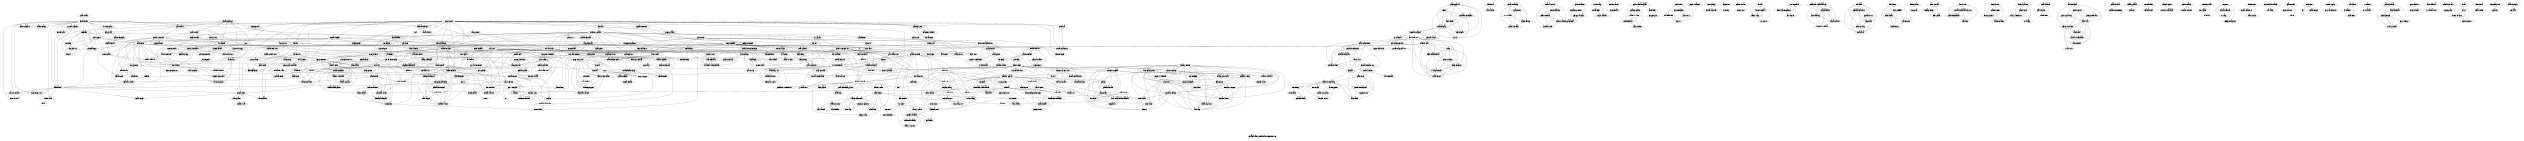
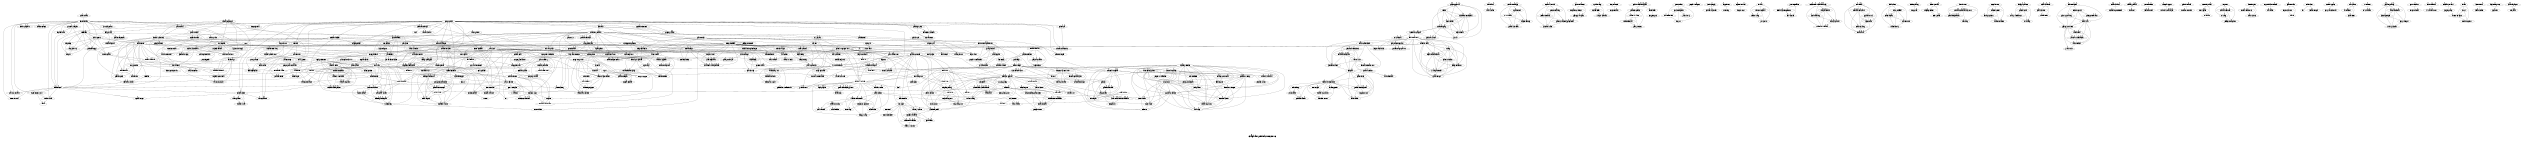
node "Enrico Franconi": label "Enrico Franconi" -> "Ting Franconi"
